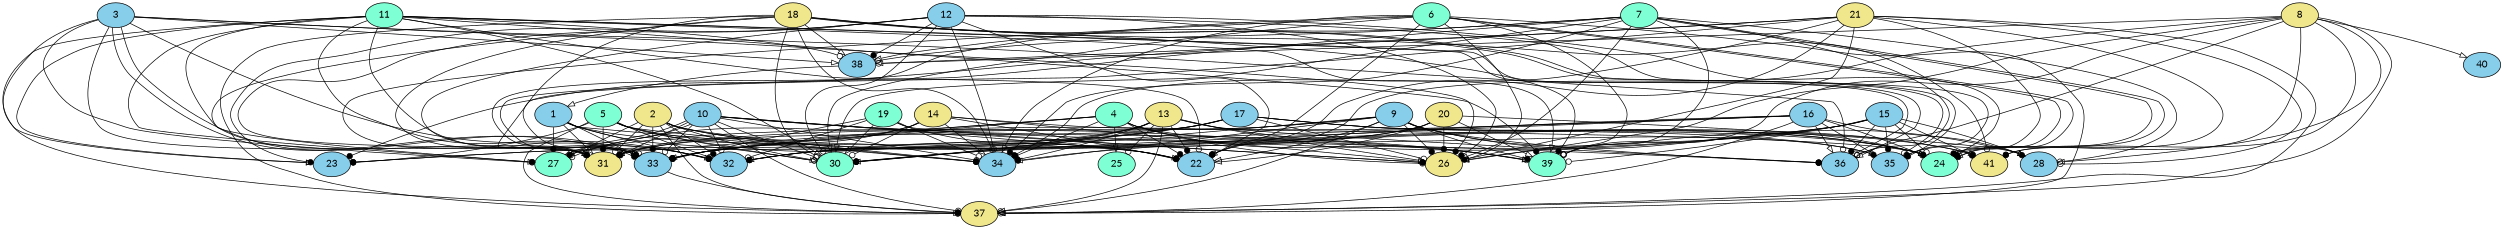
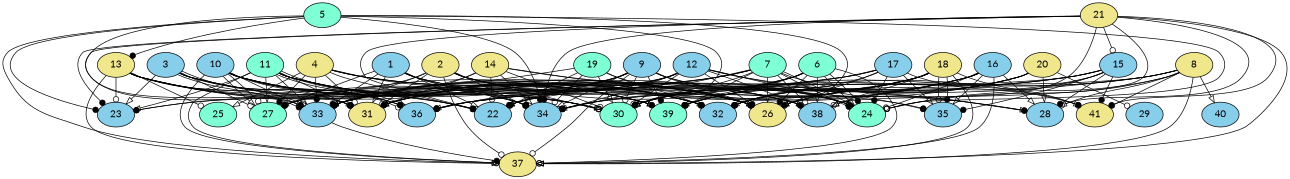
edge "38" -> "1": reversed
edge "21" -> "35": now "21" -> "15"
edge "12" -> "28": added
node "4": fillcolor aquamarine -> khaki
node "29": added
edge "5" -> "22": now "5" -> "13"
